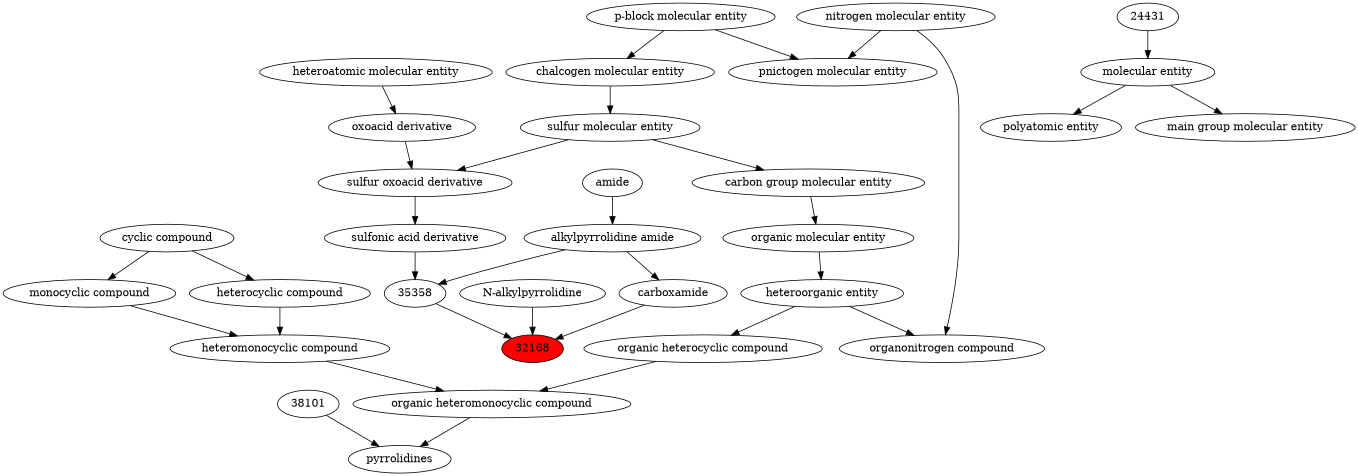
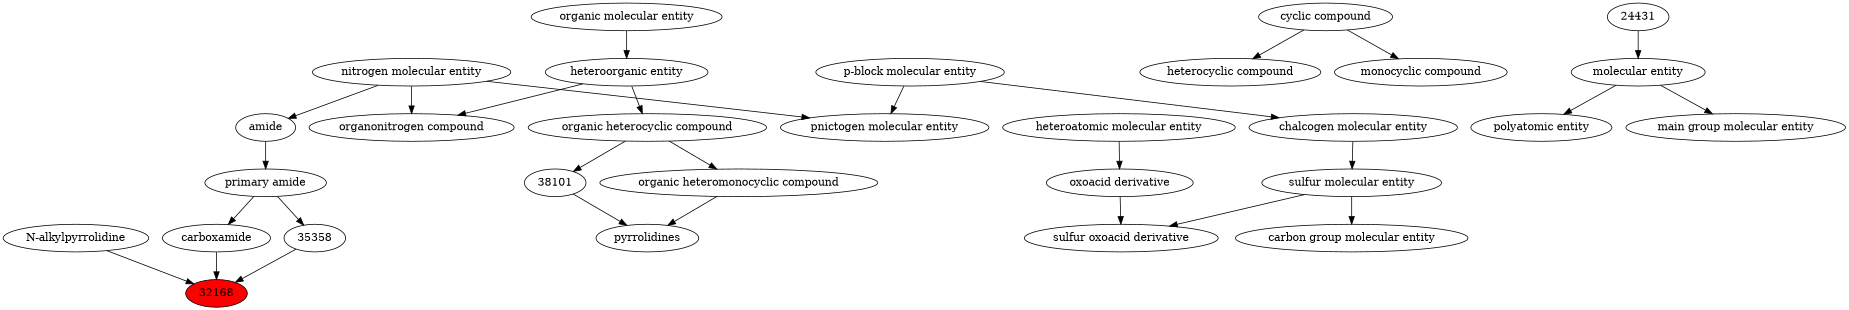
edge "nitrogen molecular entity" -> "amide": added
edge "organic heterocyclic compound" -> "38101": added
edge "carbon group molecular entity" -> "organic molecular entity": removed
node "sulfonic acid derivative": removed
node "alkylpyrrolidine amide": label "alkylpyrrolidine amide" -> "primary amide"
node "heteromonocyclic compound": removed
